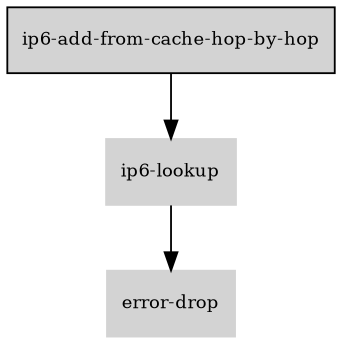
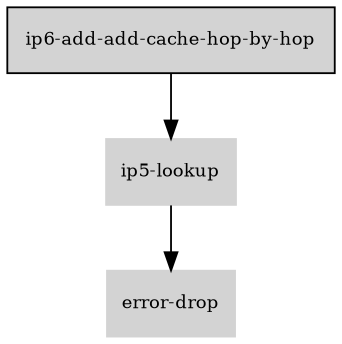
node "ip6-add-from-cache-hop-by-hop": label "ip6-add-from-cache-hop-by-hop" -> "ip6-add-add-cache-hop-by-hop"
node "ip6-lookup": label "ip6-lookup" -> "ip5-lookup"
